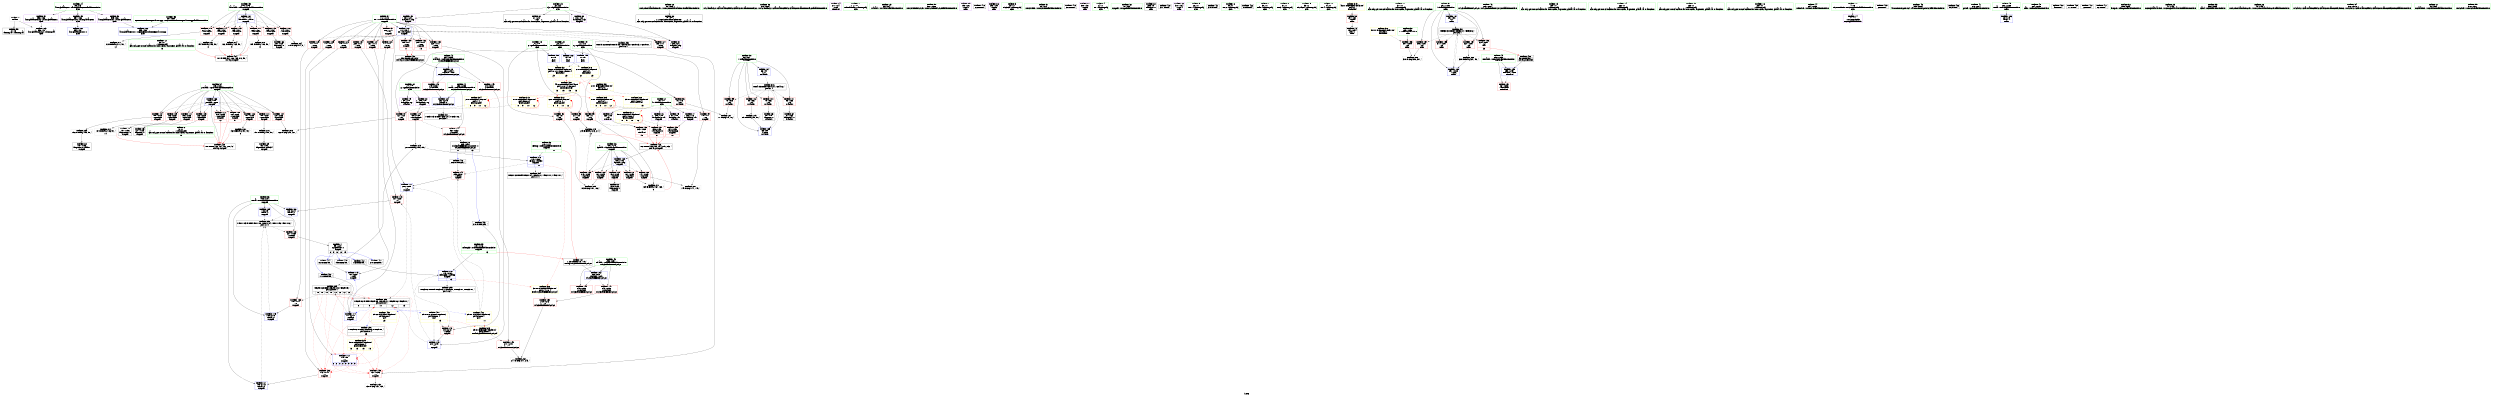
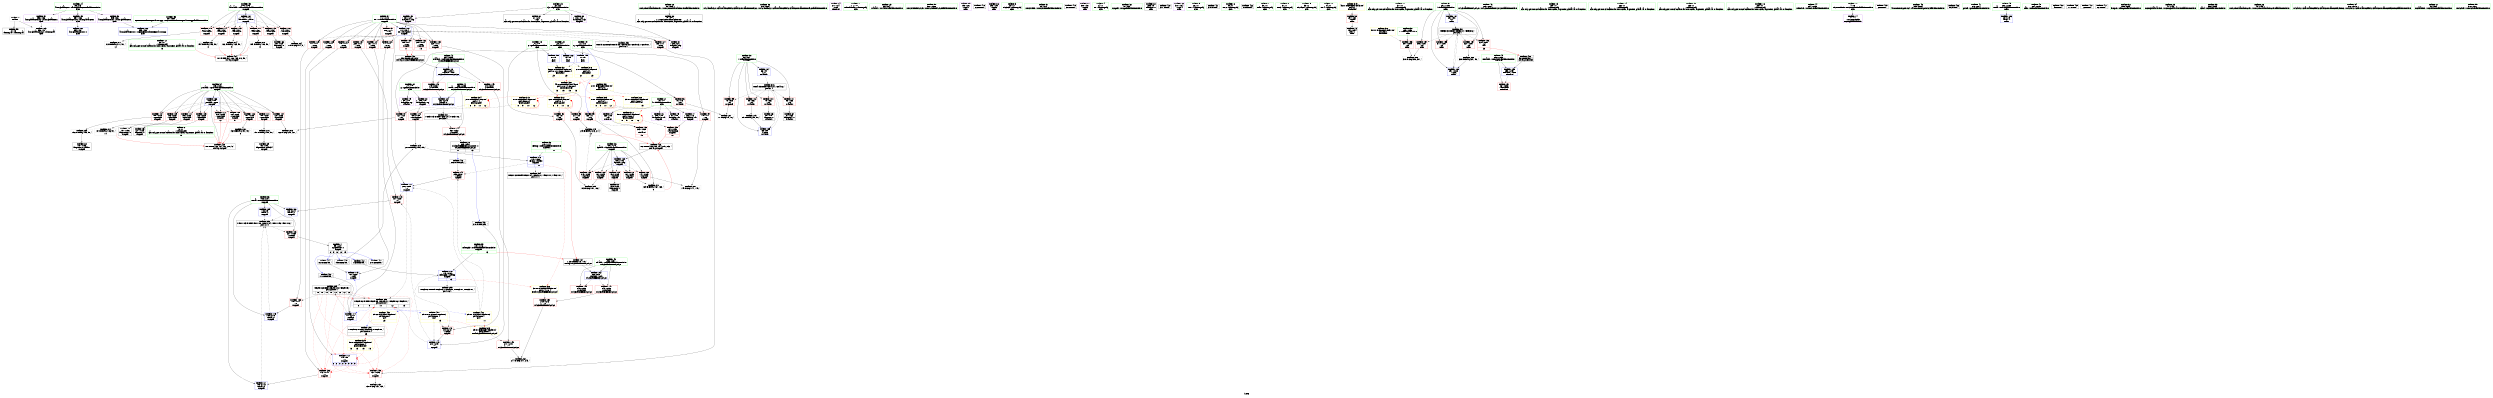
edge "NodeID: 19" -> "NodeID: 95": color black -> blue
node "NodeID: 99": text "_Z4loadv" -> "_Z4printf"
edge "NodeID: 140" -> "NodeID: 144": now "NodeID: 301" -> "NodeID: 144"
node "NodeID: 137": removed
node "NodeID: 38": text "_Z2goiii" -> "_Z2loadv"
